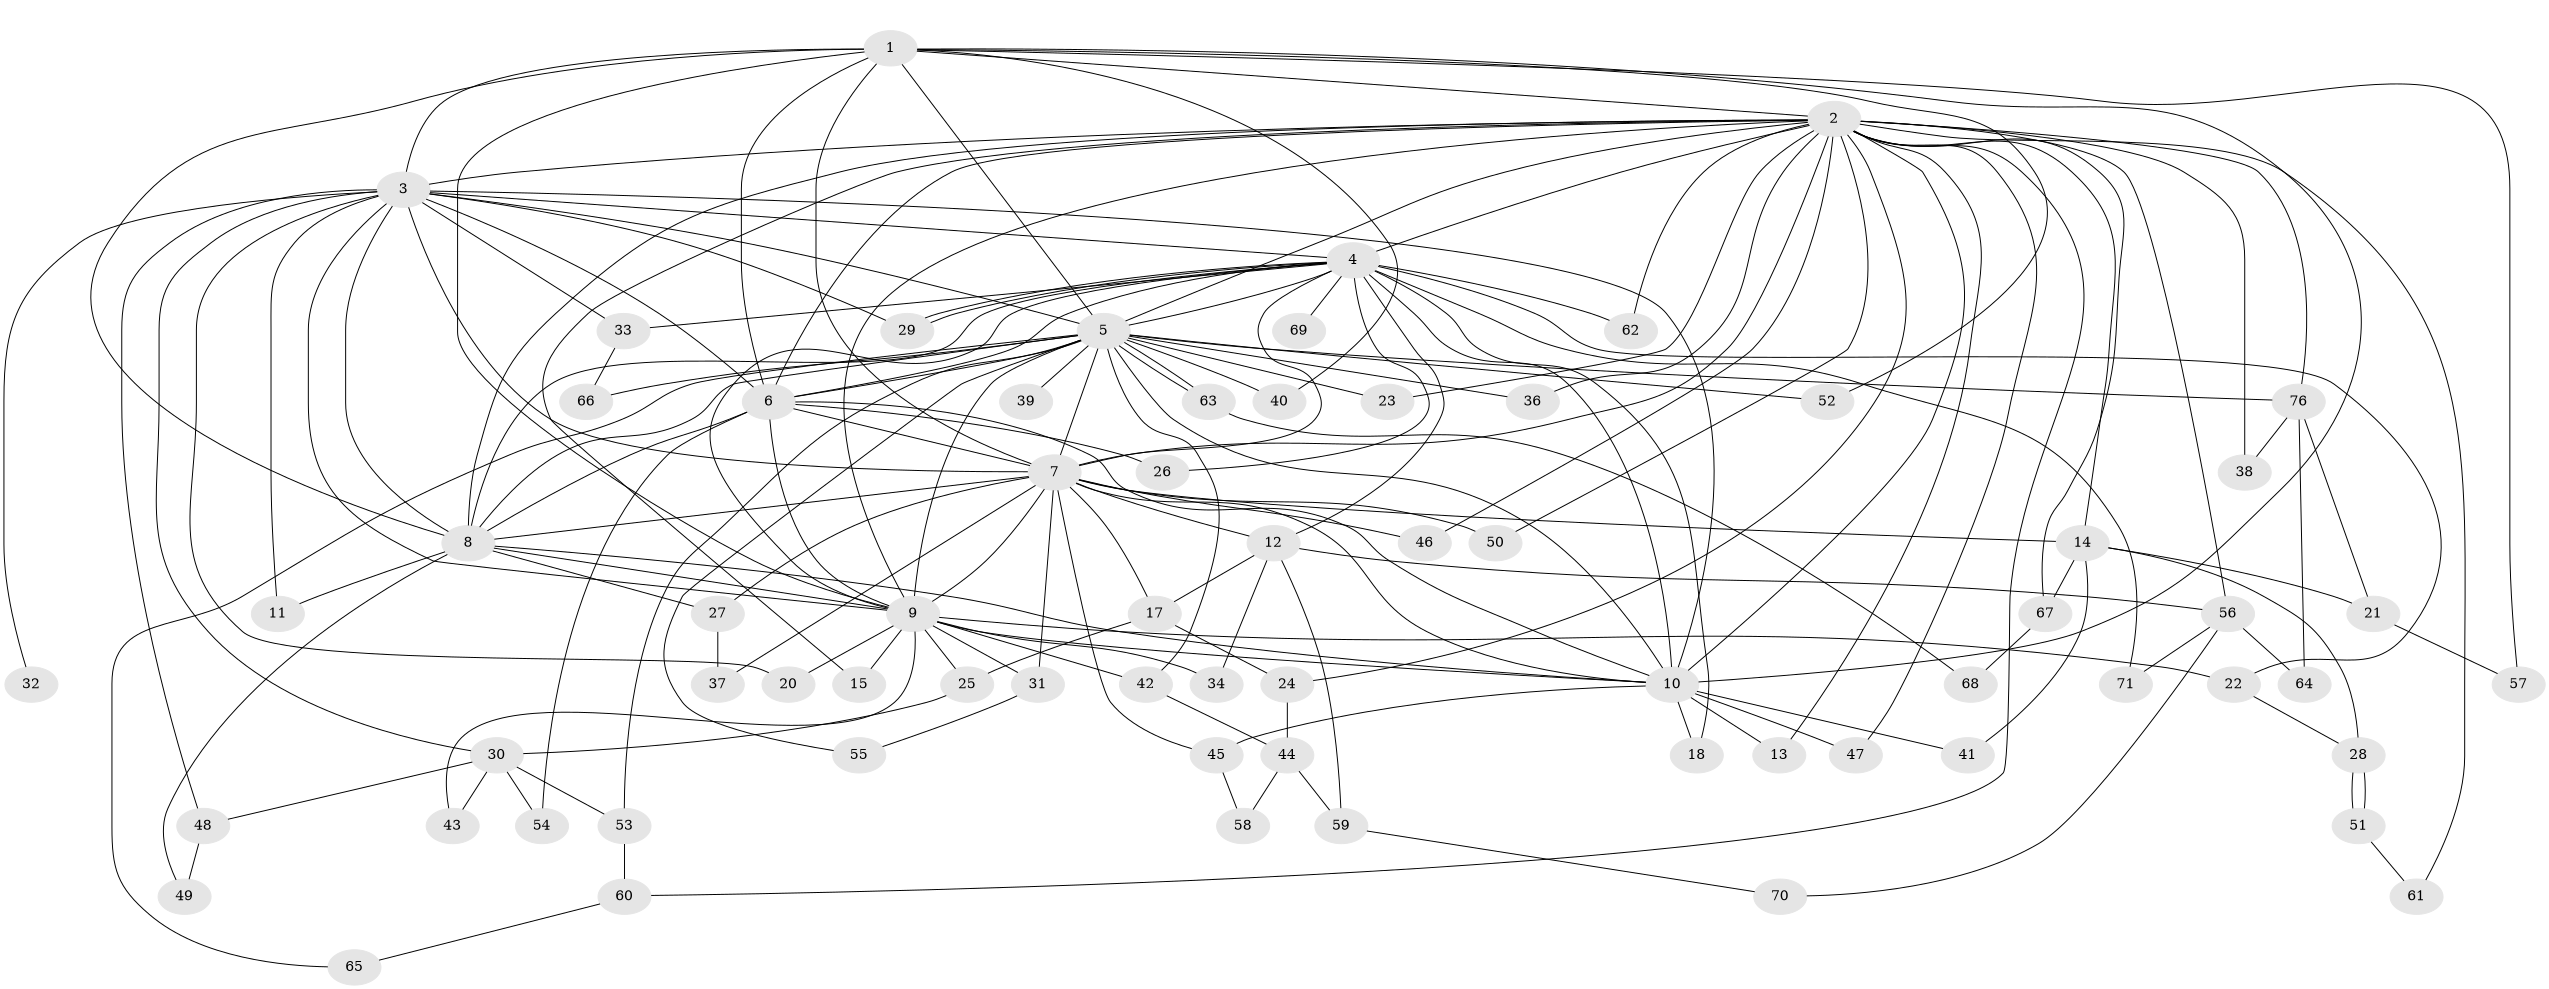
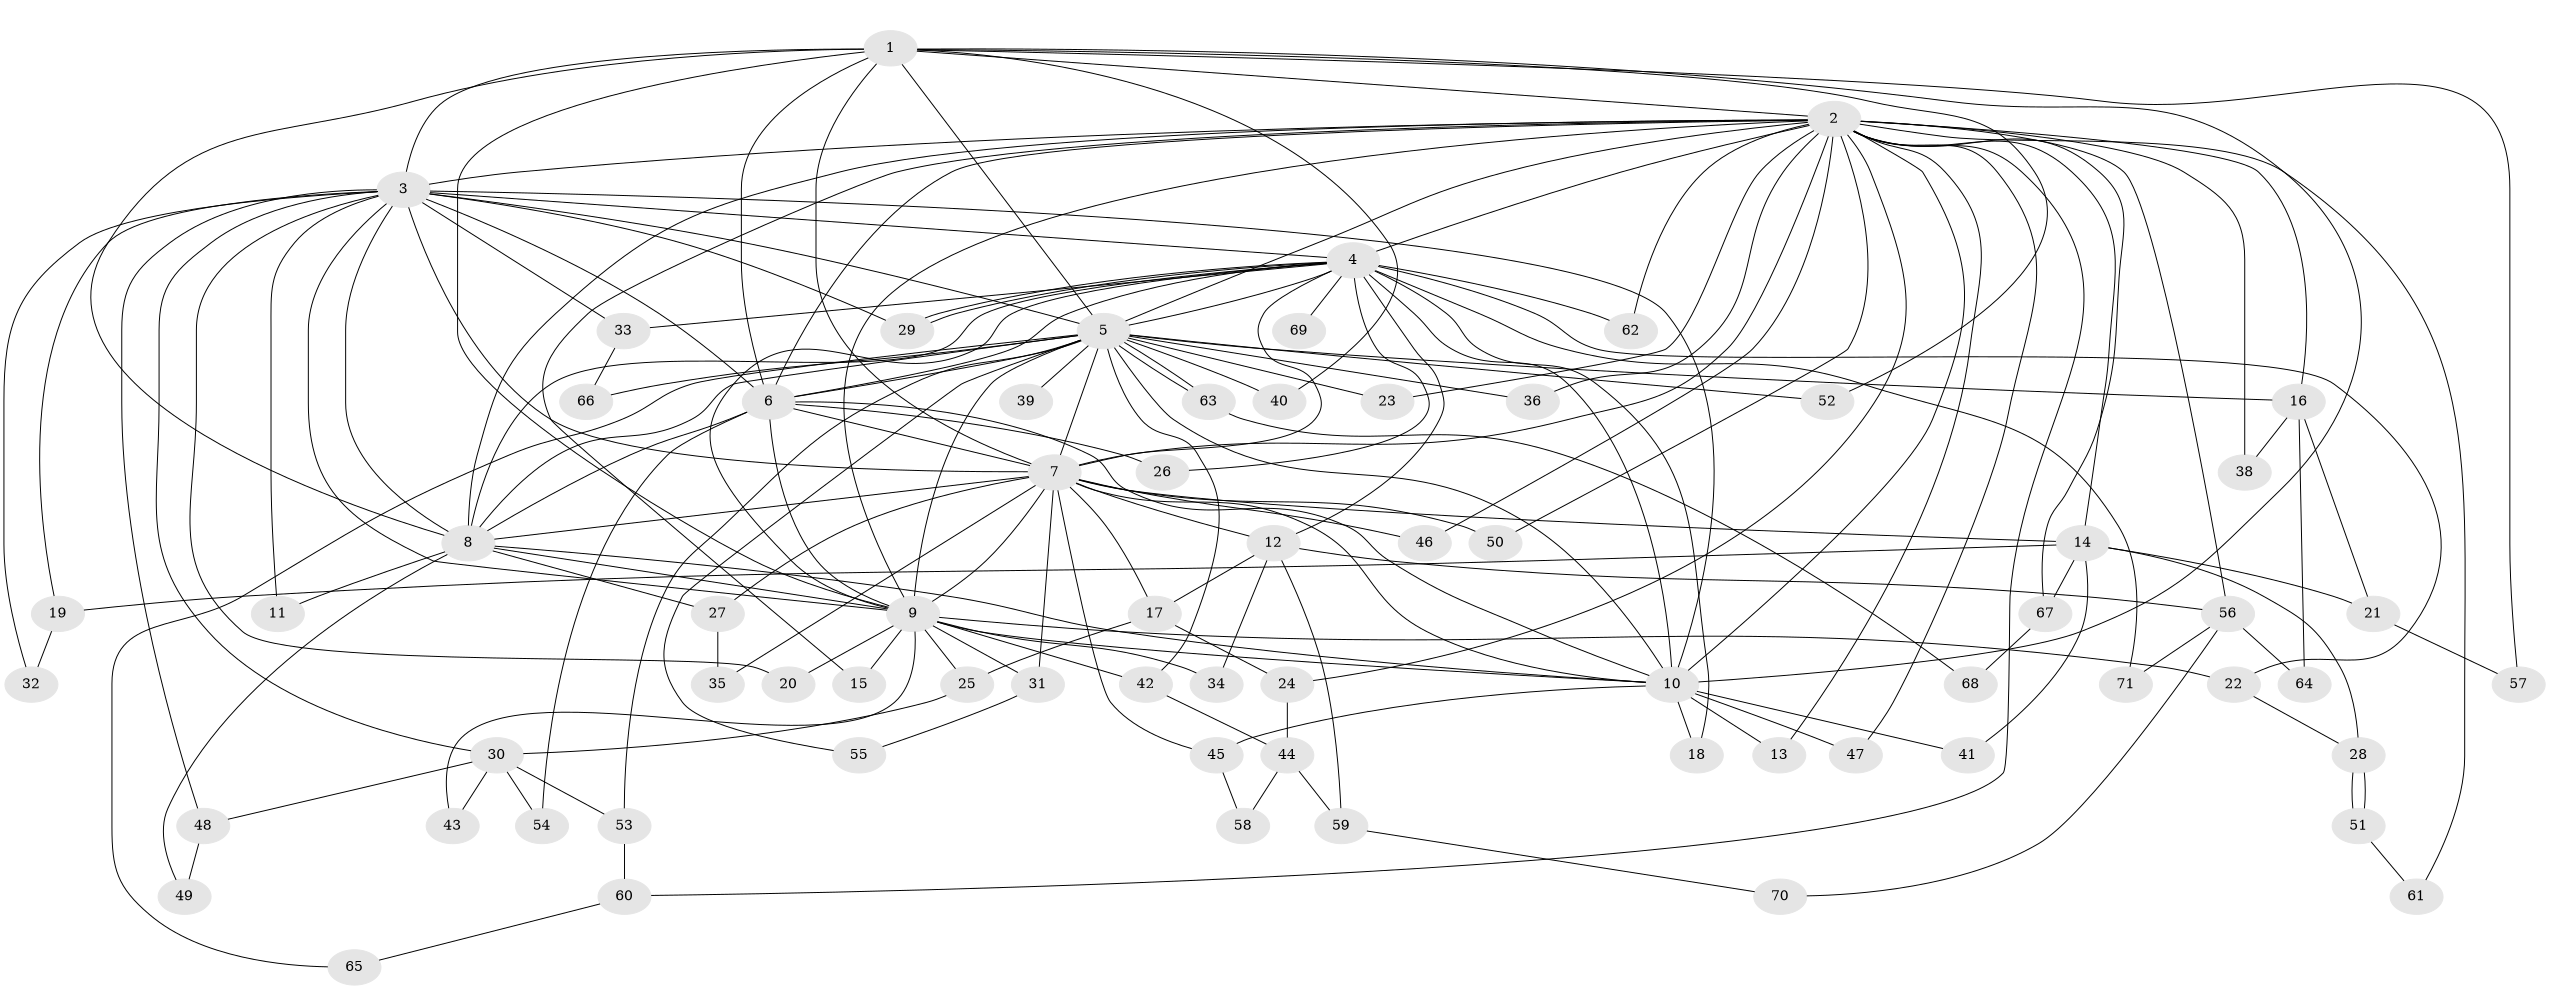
node "76": label "76" -> "16"
node "19": added
node "37": label "37" -> "35"
